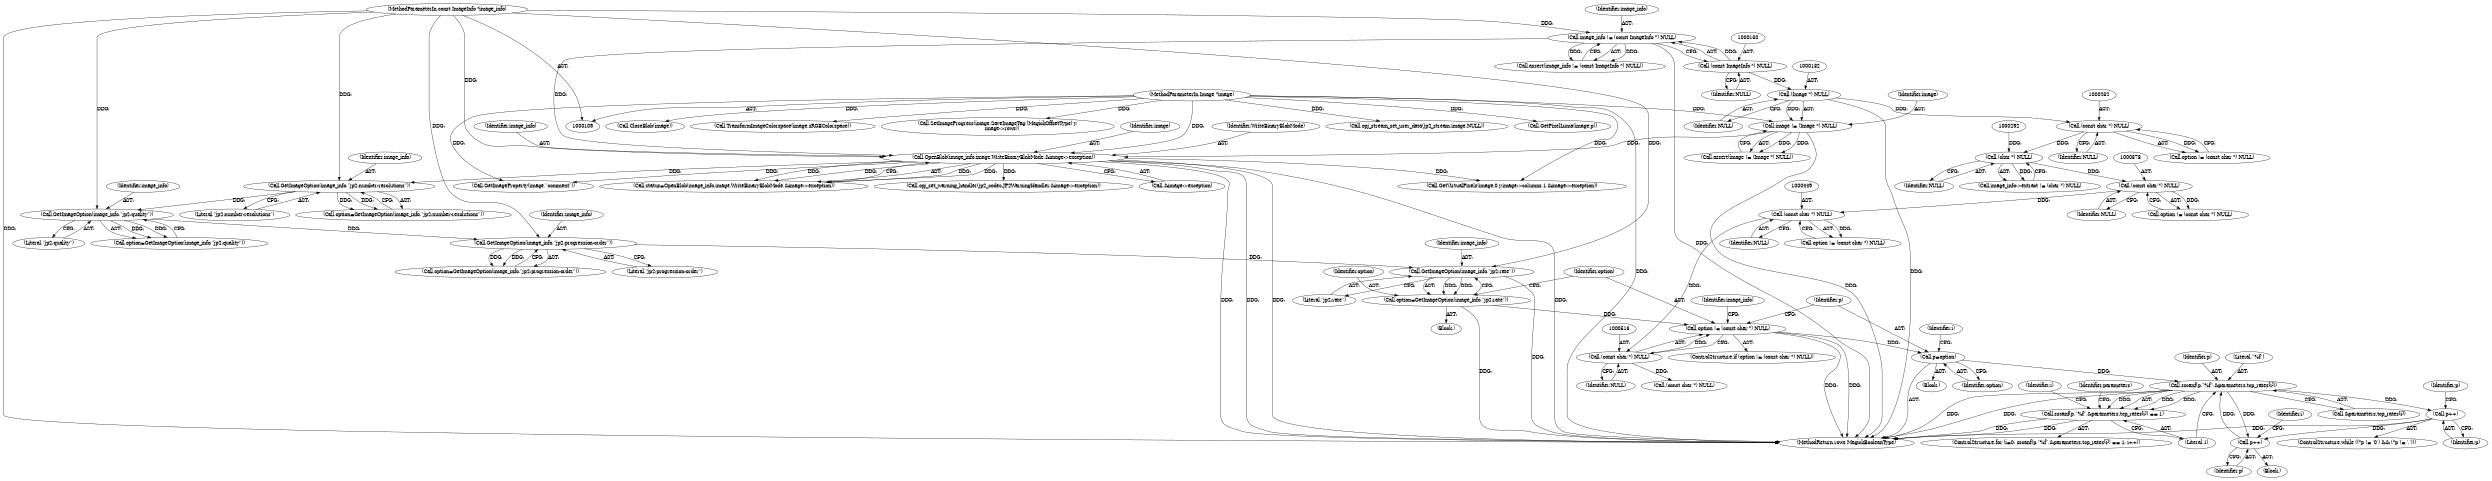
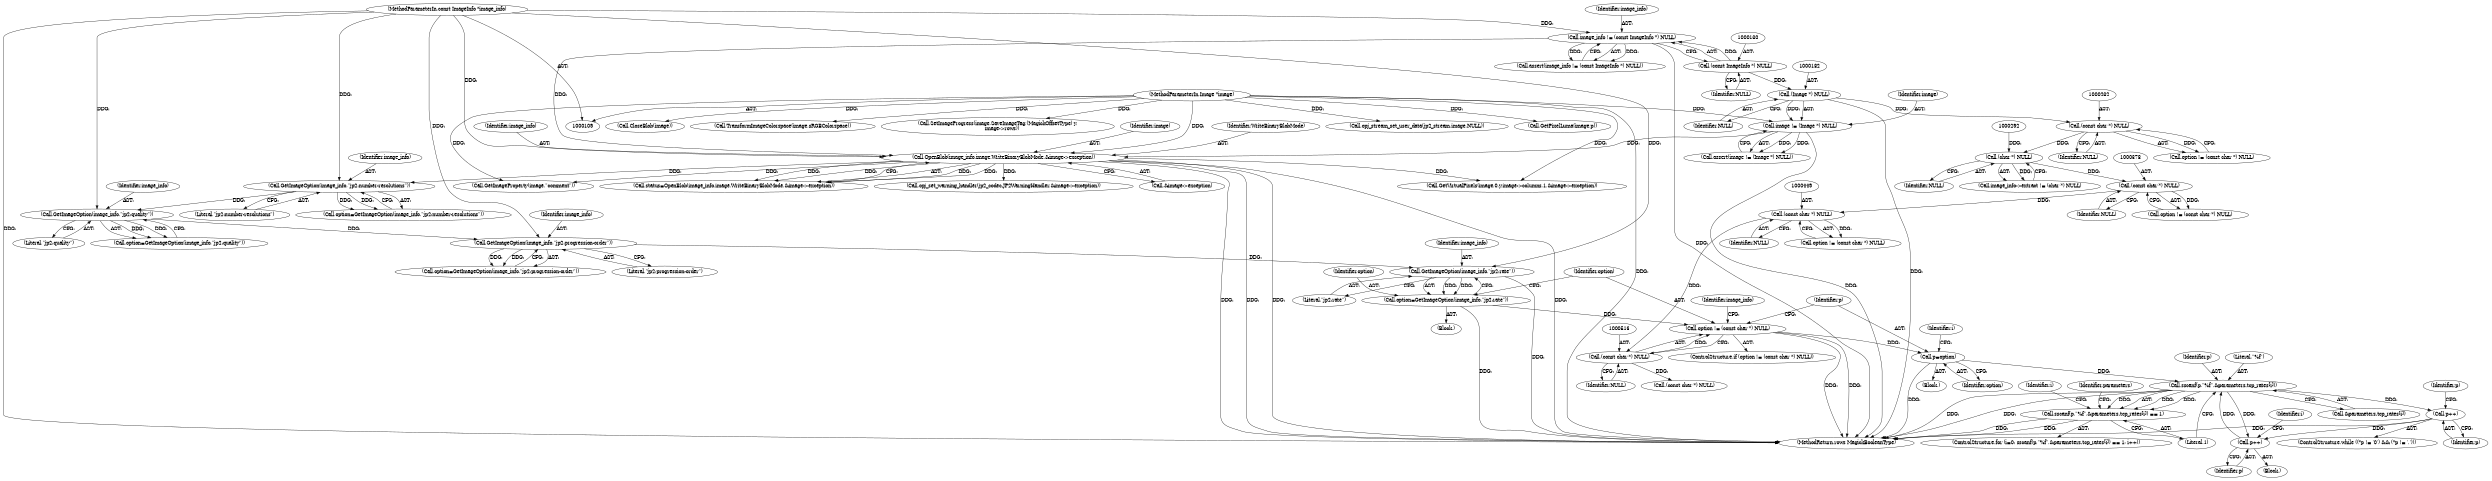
edge "(Call,p=option)" -> "(MethodReturn,rows MagickBooleanType)": label "AST: " -> "DDG: "
